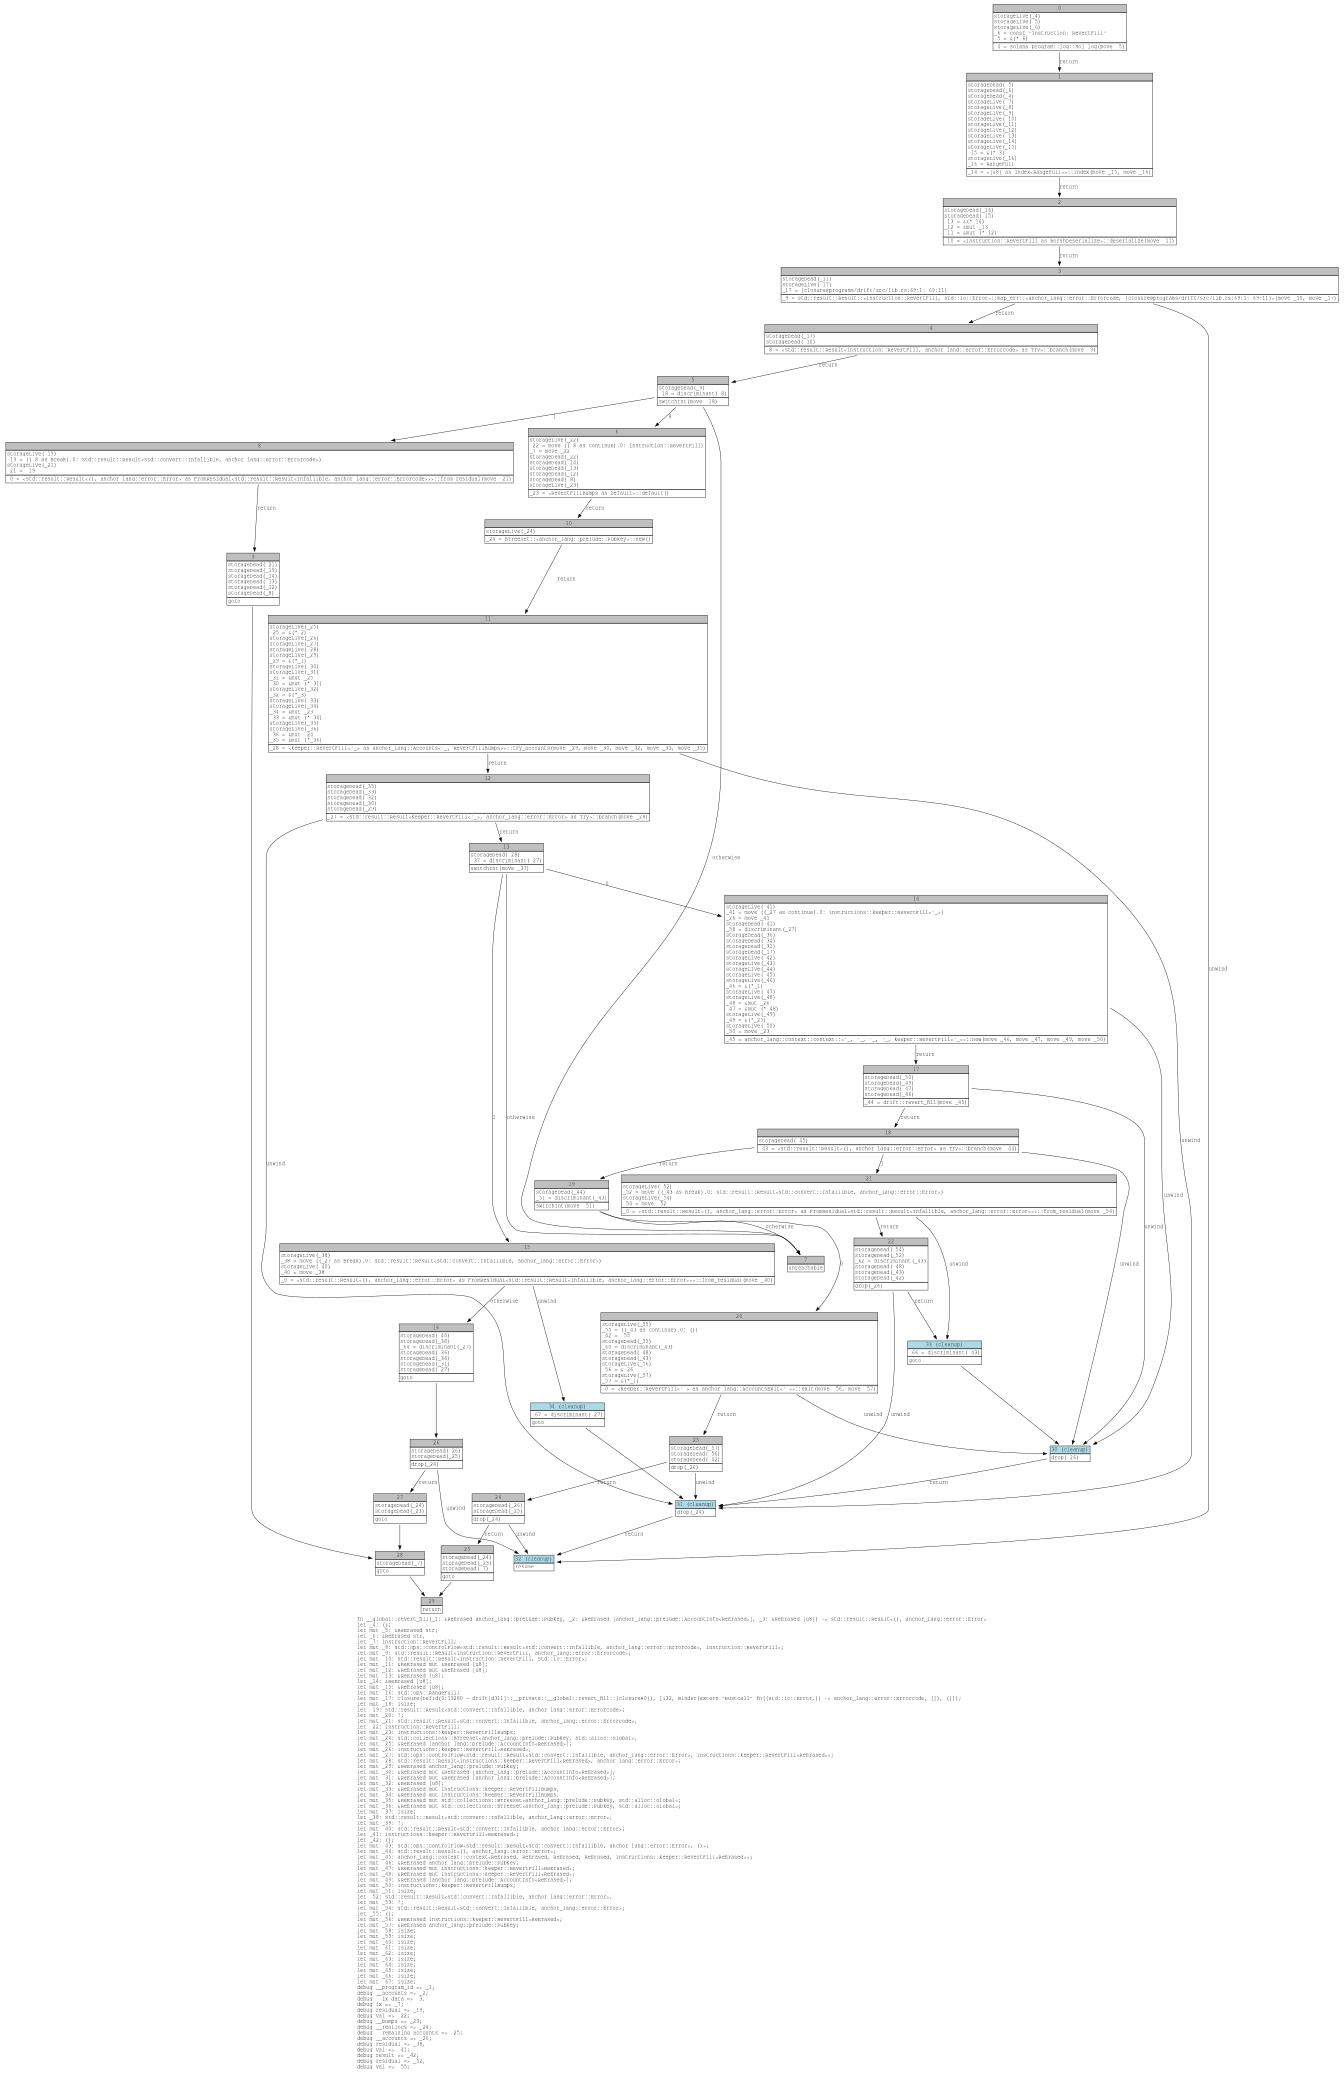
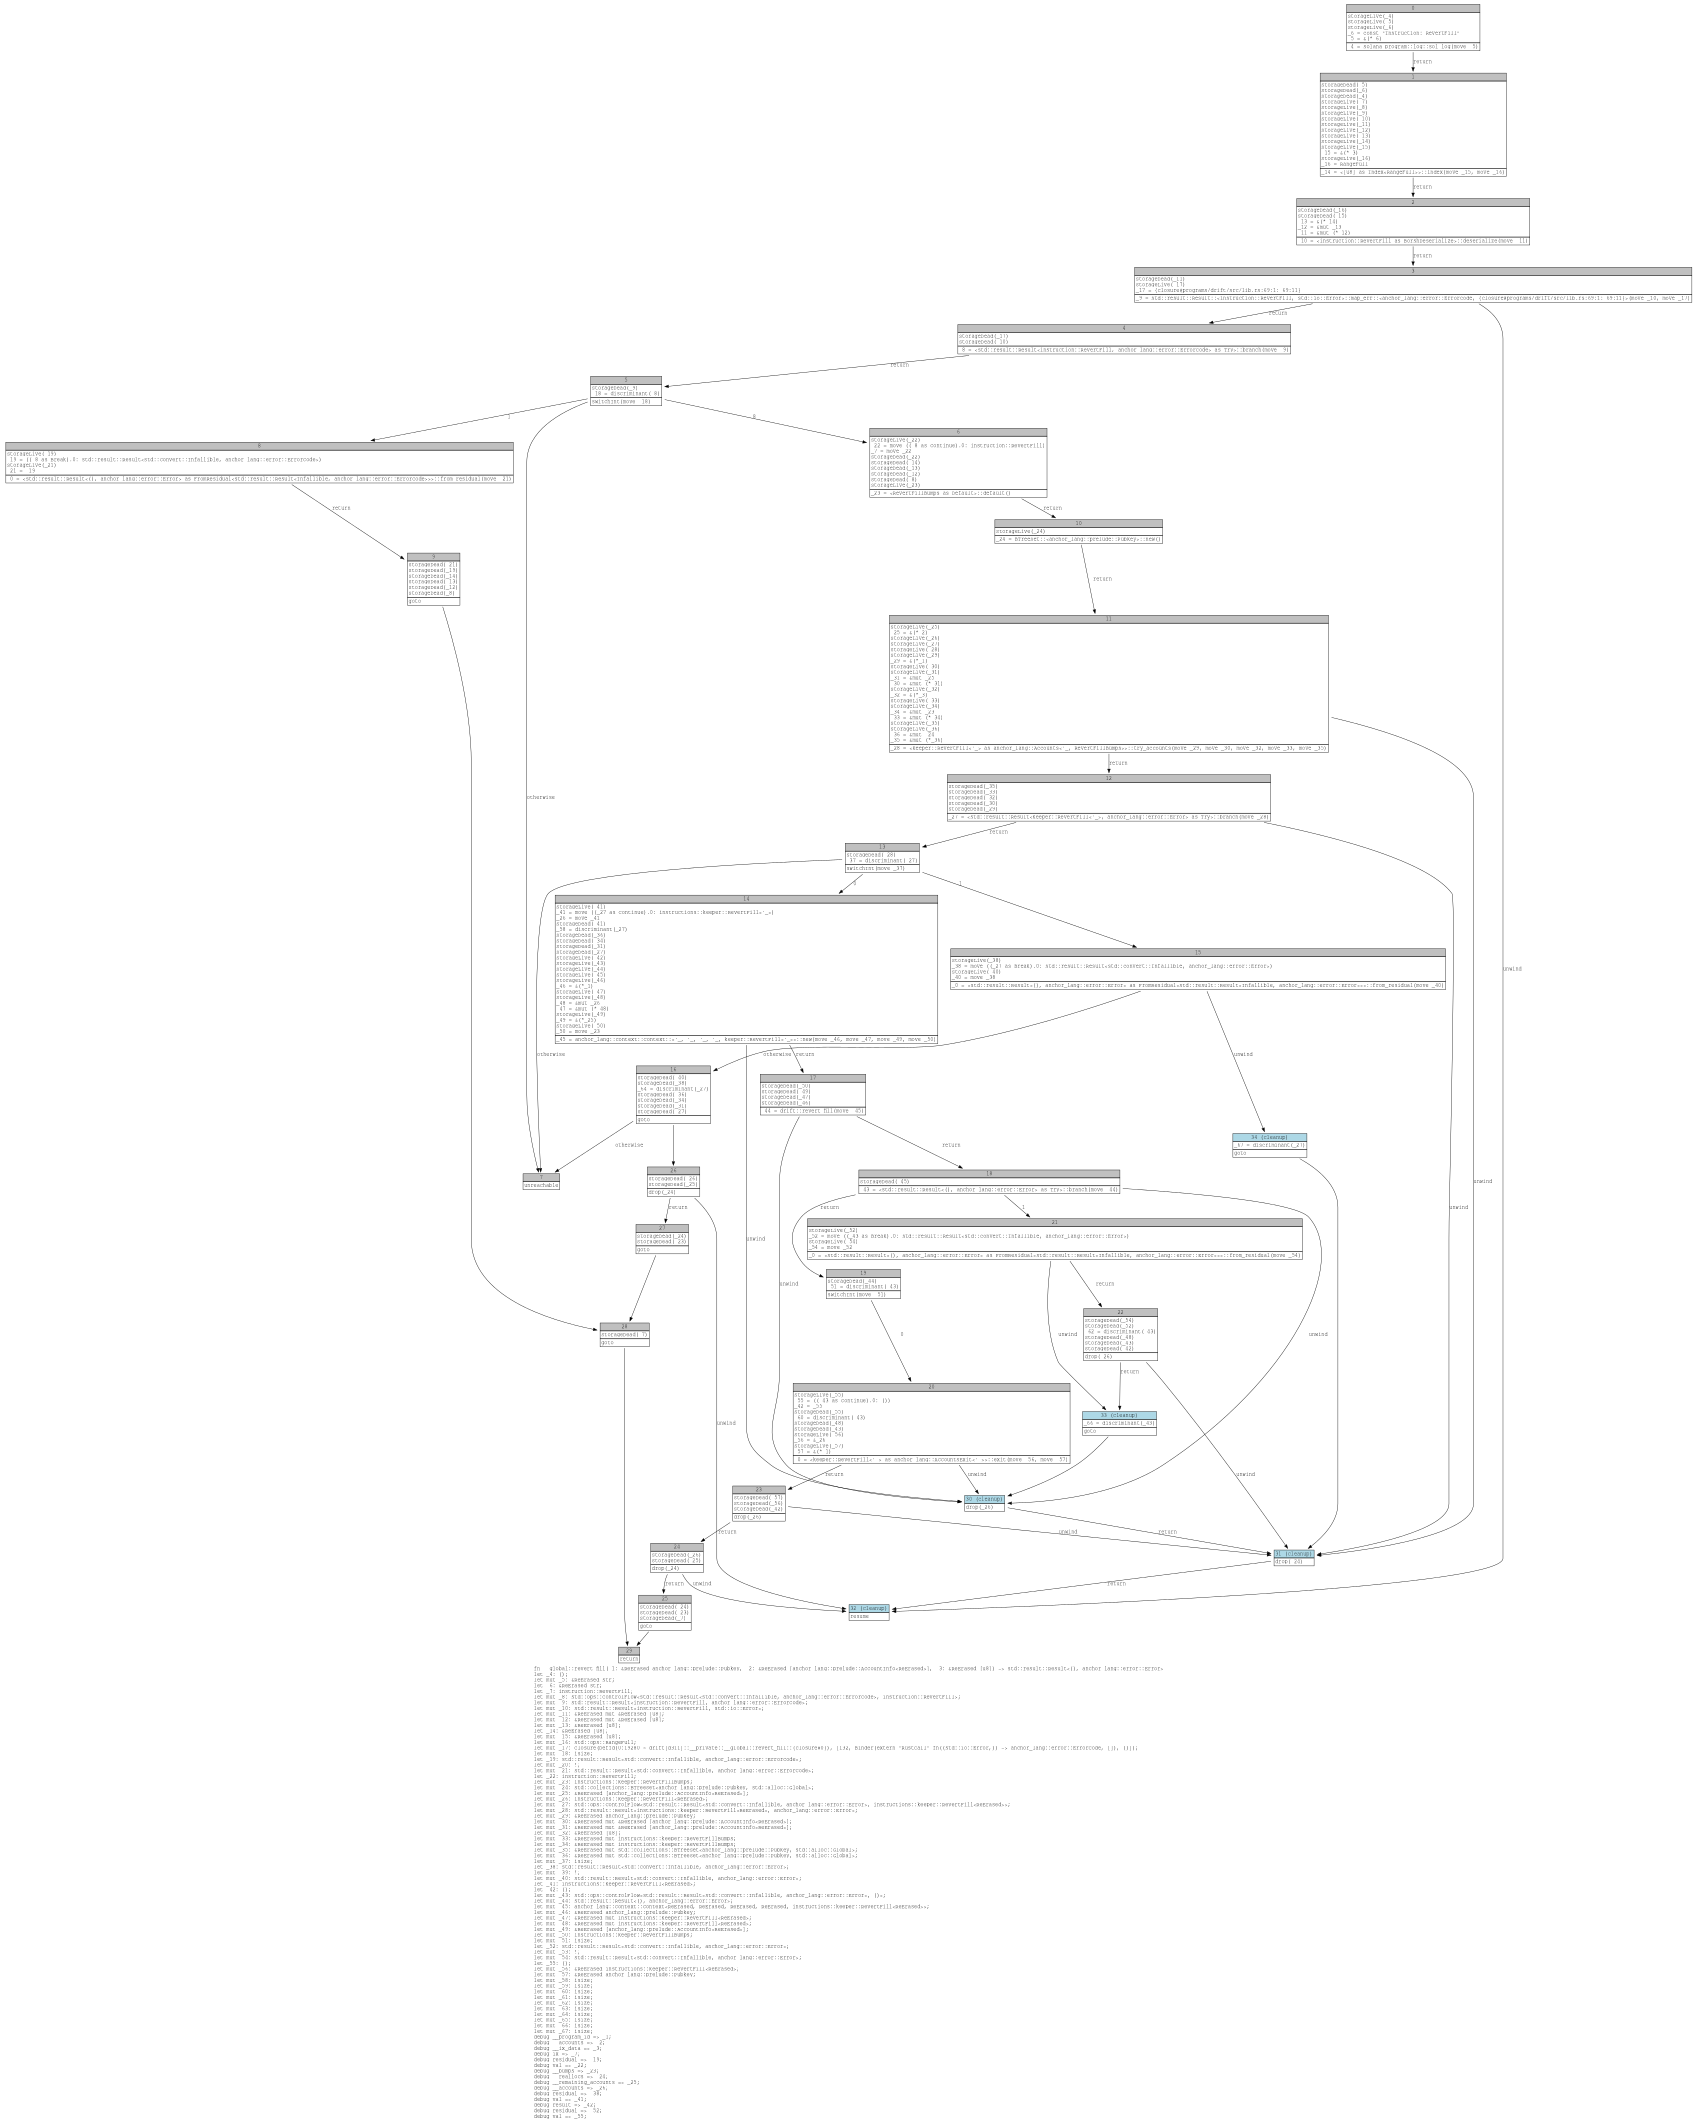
node "14": text "StorageDead(_17)" -> "StorageDead(_27)"
edge "19" -> "7": now "16" -> "7"
